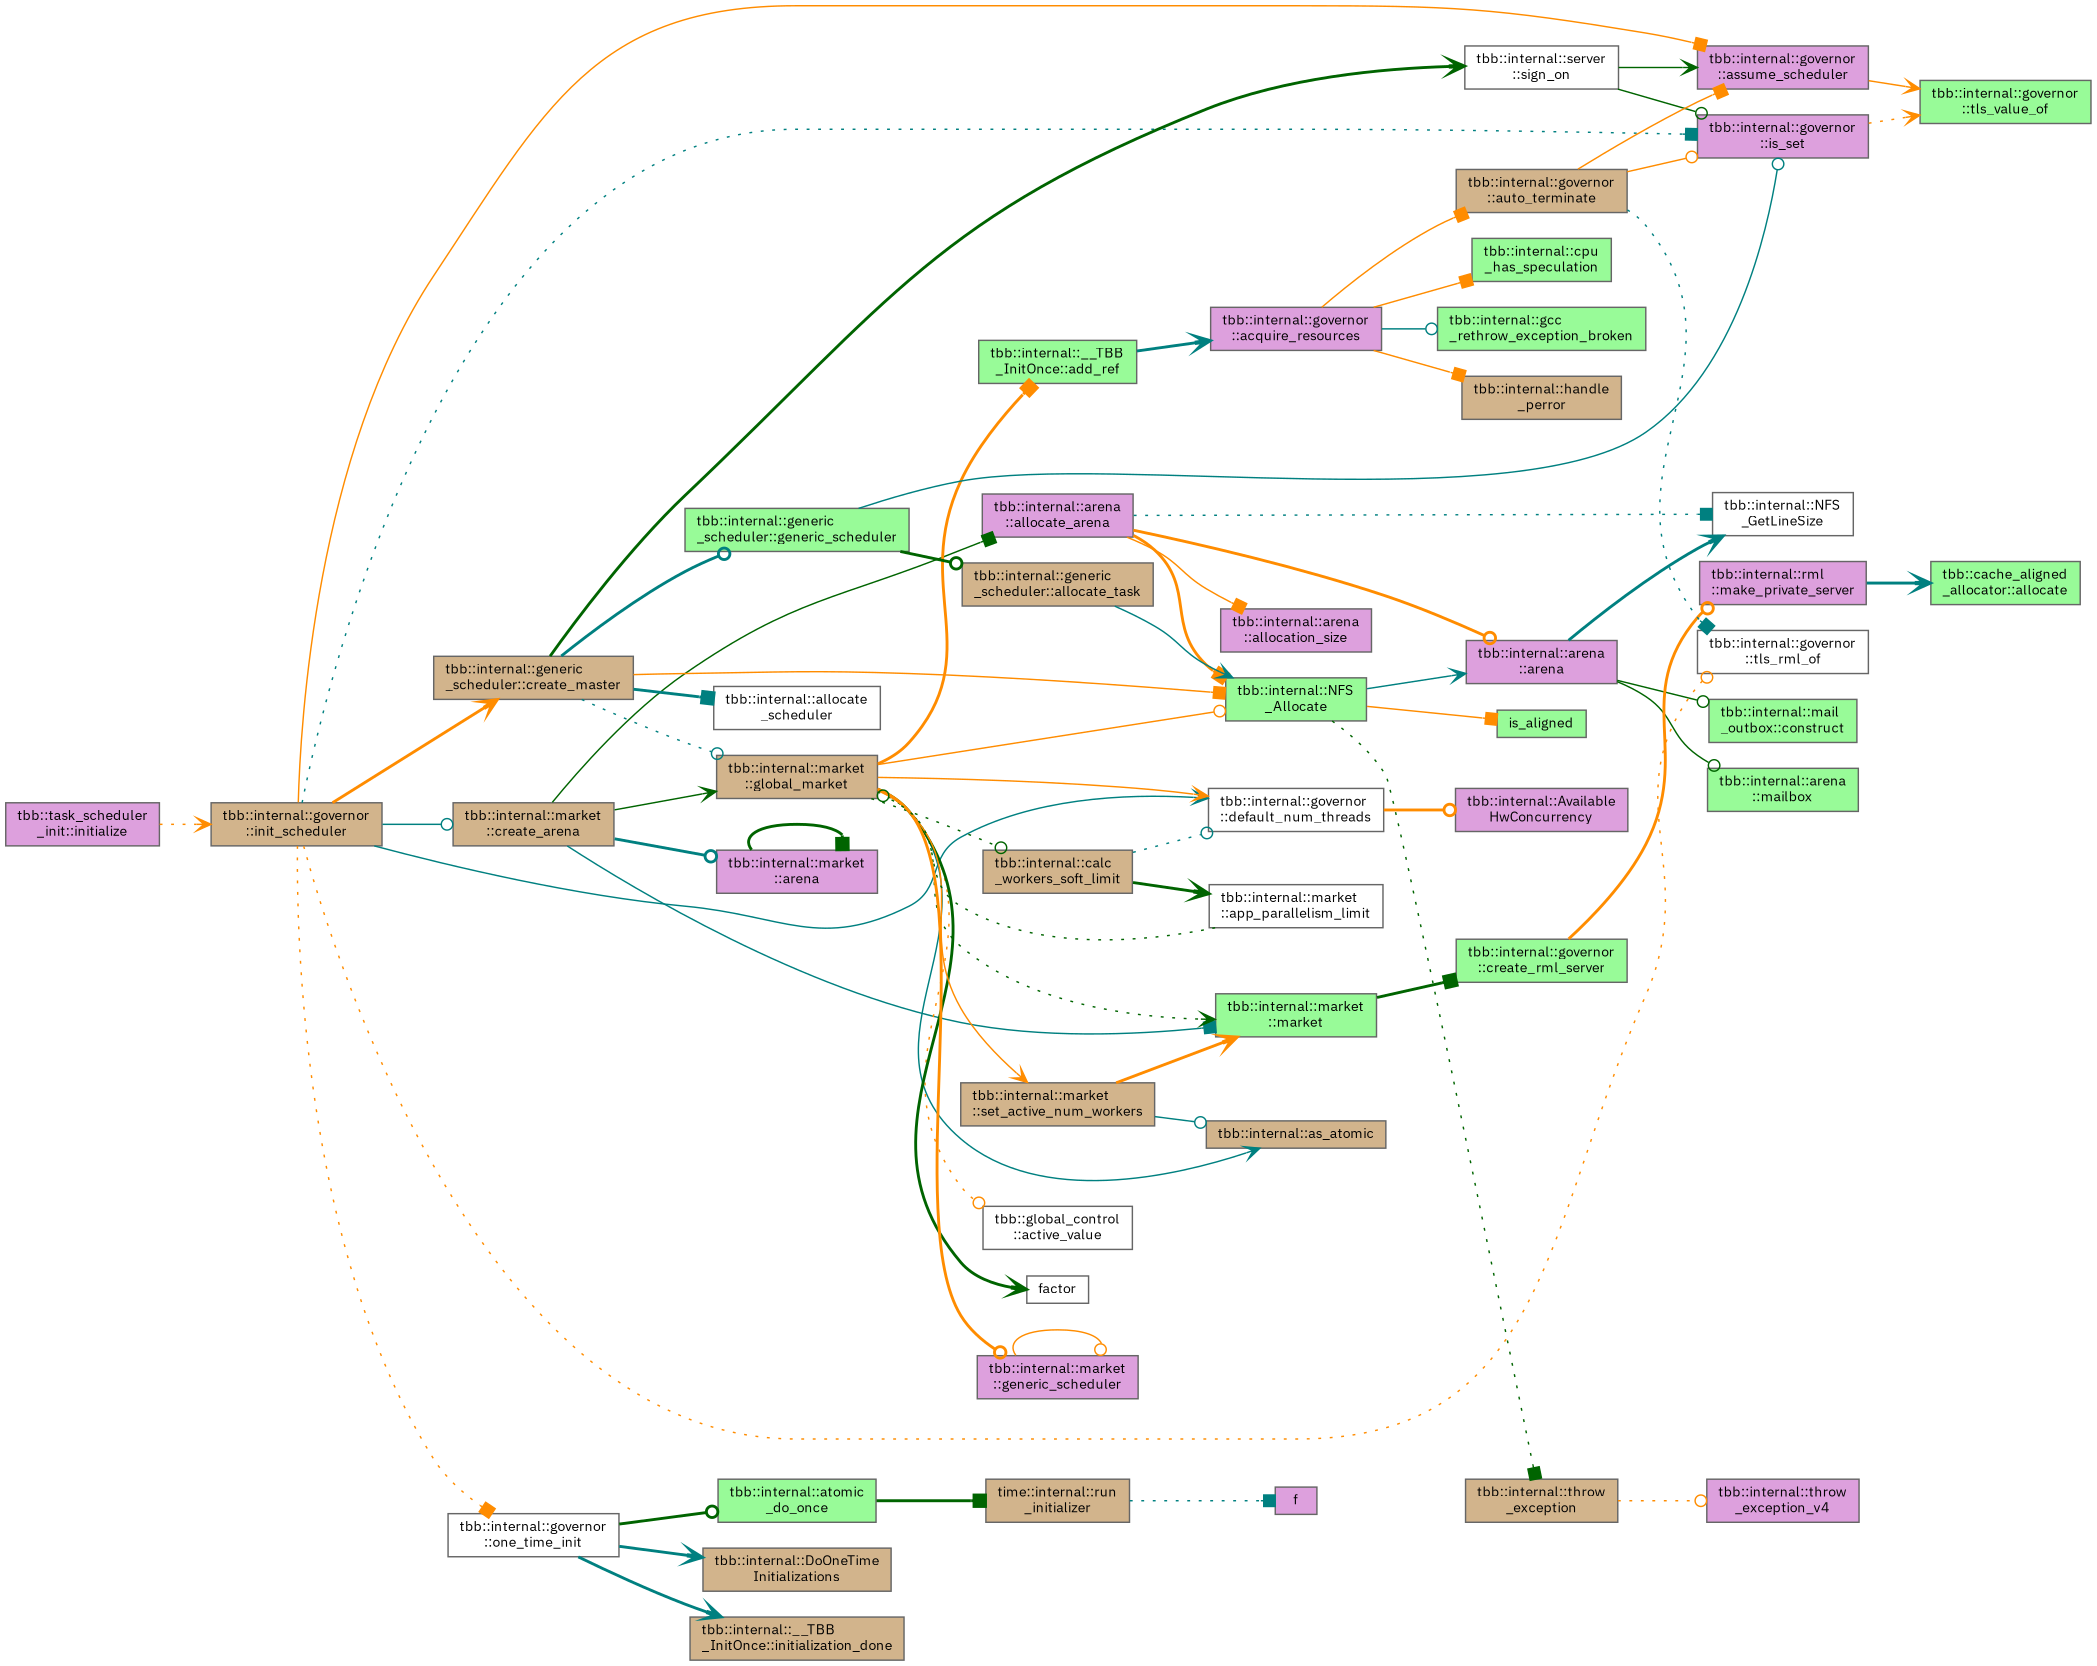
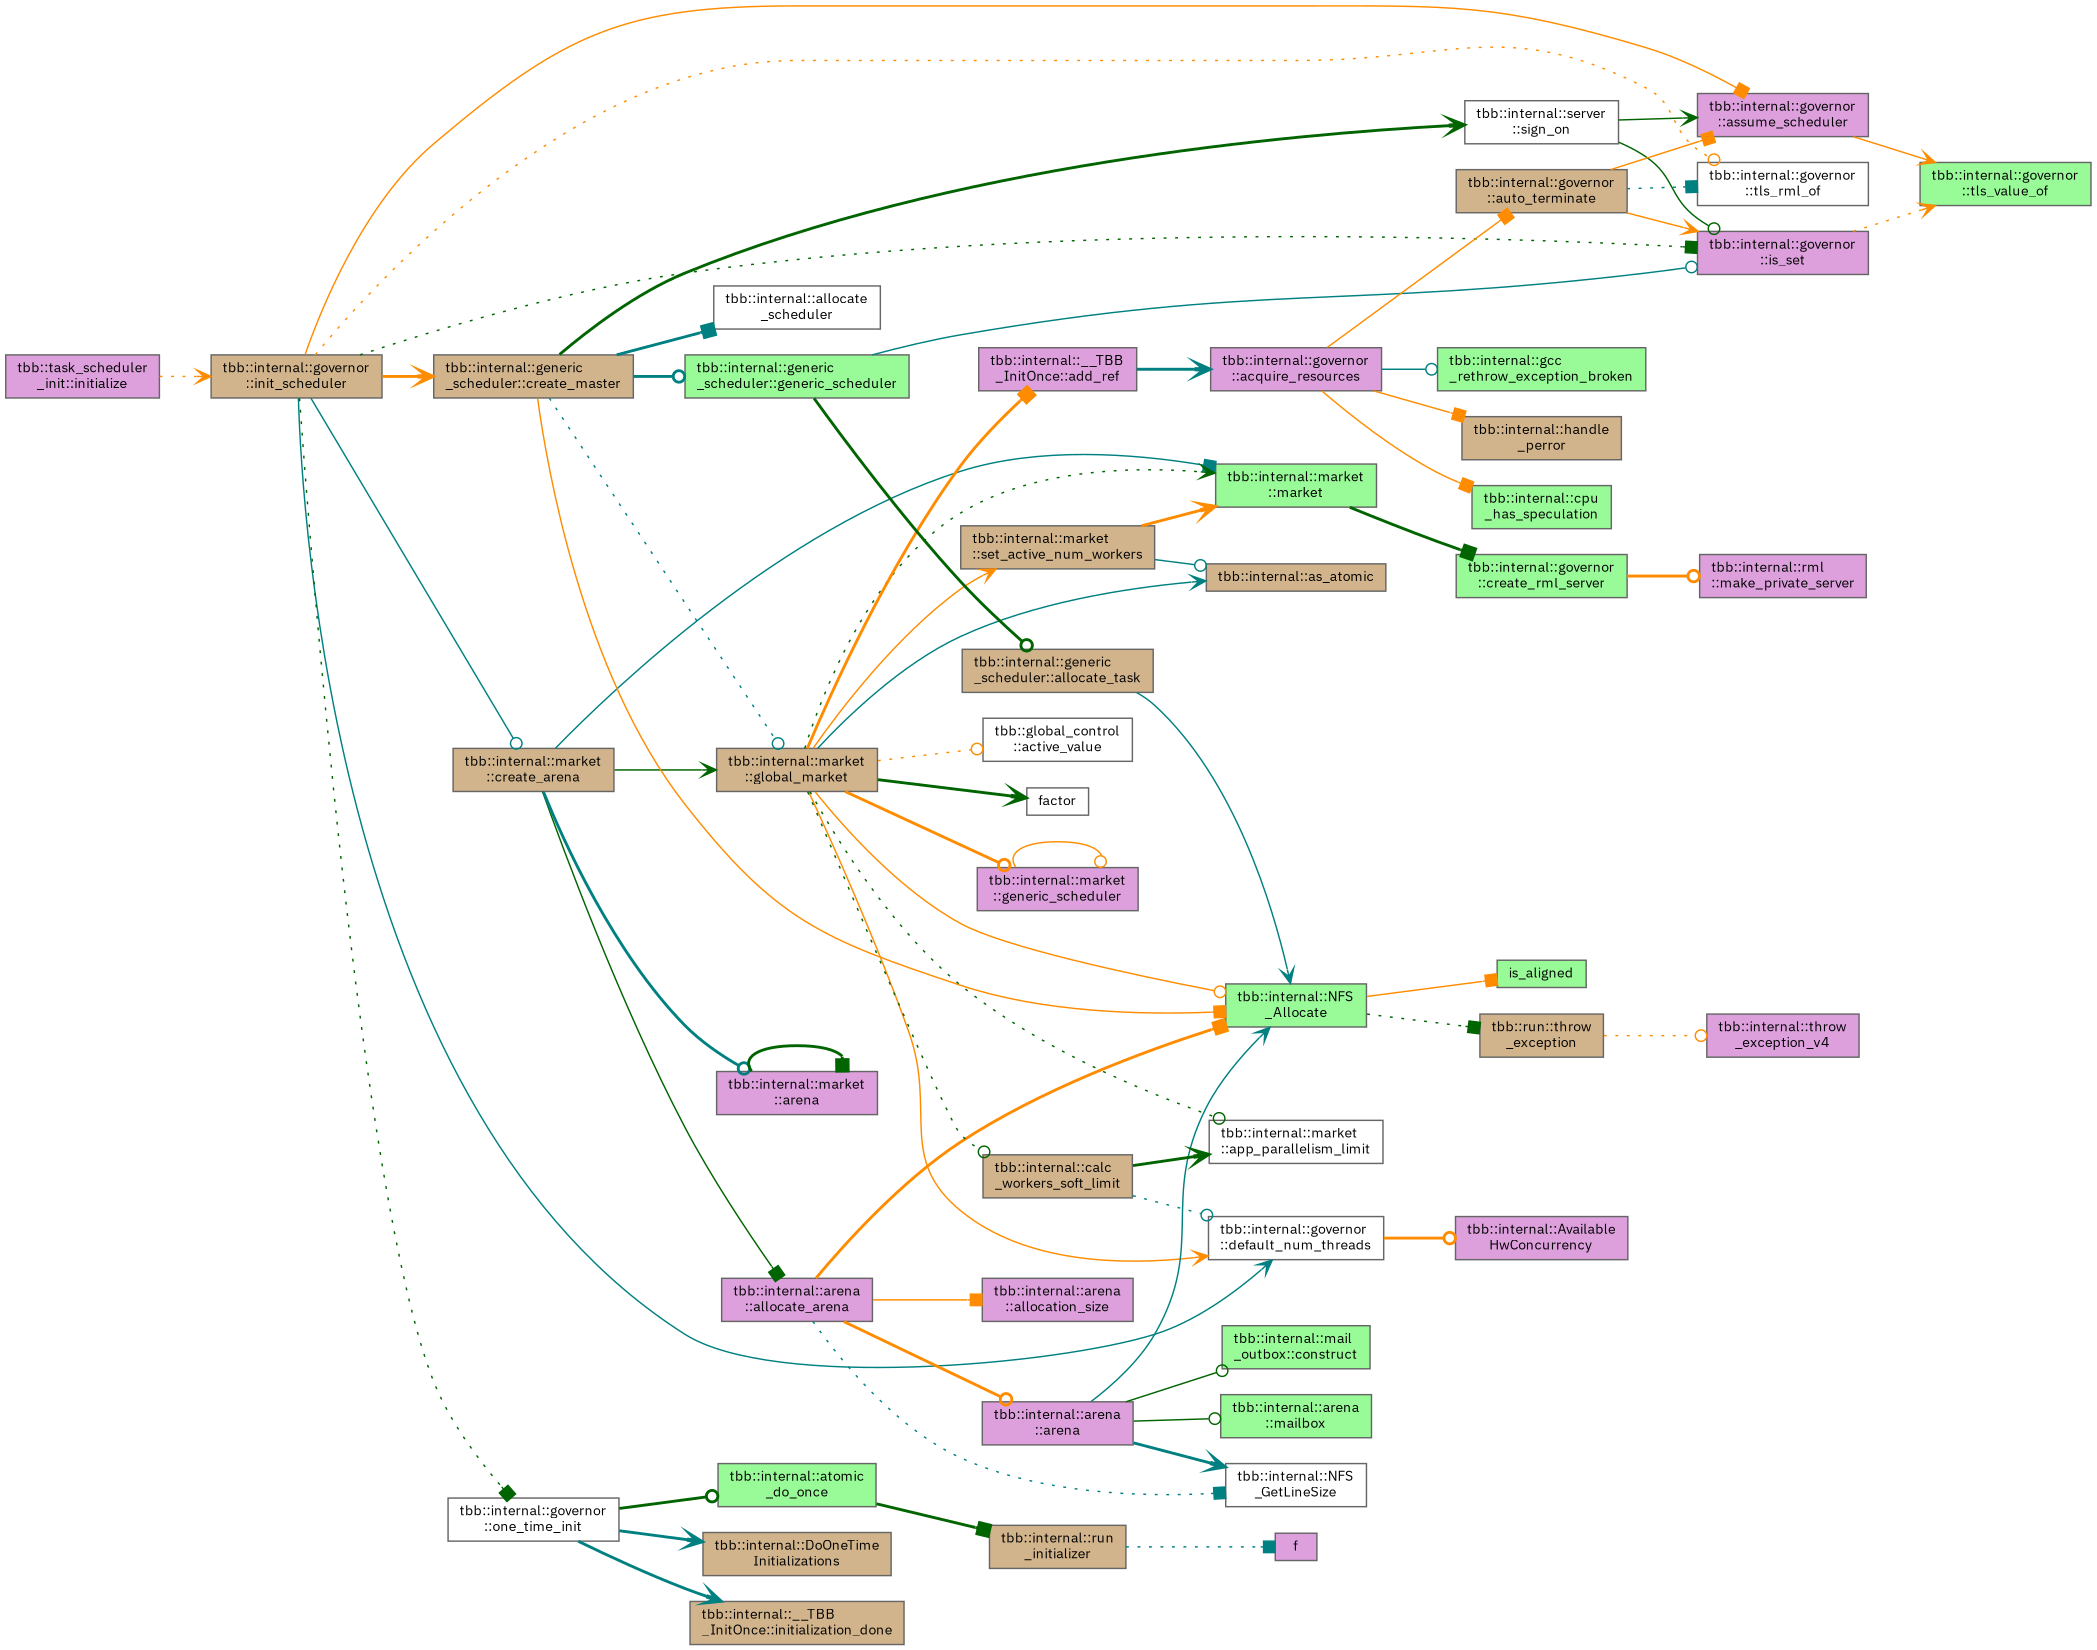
edge "tbb::internal::governor ::init_scheduler" -> "tbb::internal::governor ::is_set": color teal -> darkgreen
edge "tbb::internal::governor ::auto_terminate" -> "tbb::internal::governor ::is_set": arrowhead odot -> vee
node "tbb::internal::__TBB _InitOnce::add_ref": fillcolor palegreen -> plum
node "tbb::cache_aligned _allocator::allocate": removed
edge "tbb::internal::NFS _Allocate" -> "tbb::internal::arena ::arena": reversed
edge "tbb::internal::market ::app_parallelism_limit" -> "tbb::internal::market ::global_market": reversed
edge "tbb::internal::governor ::init_scheduler" -> "tbb::internal::governor ::one_time_init": color darkorange -> darkgreen
node "time::internal::run _initializer": label "time::internal::run _initializer" -> "tbb::internal::run _initializer"
node "tbb::internal::throw _exception": label "tbb::internal::throw _exception" -> "tbb::run::throw _exception"
